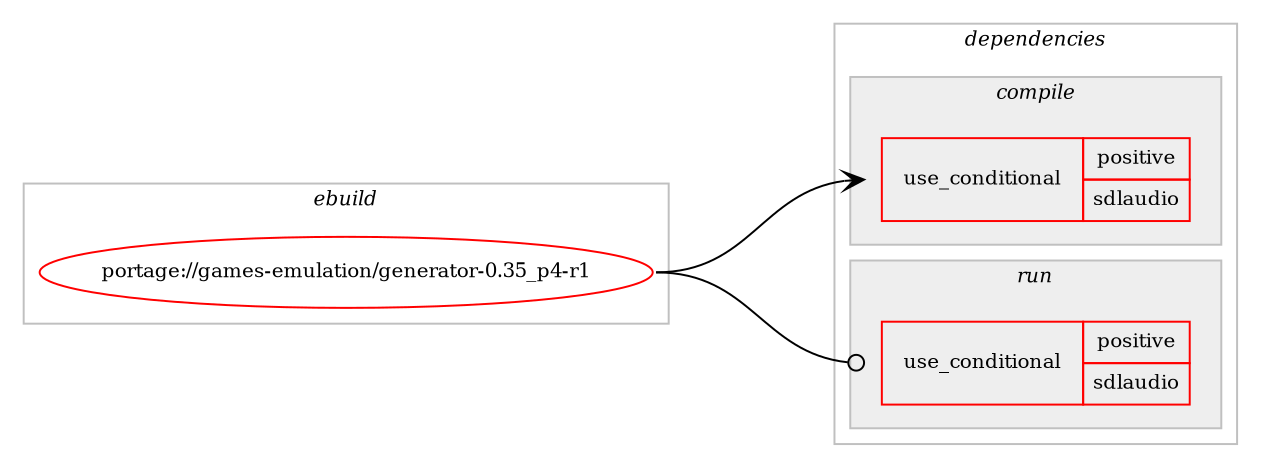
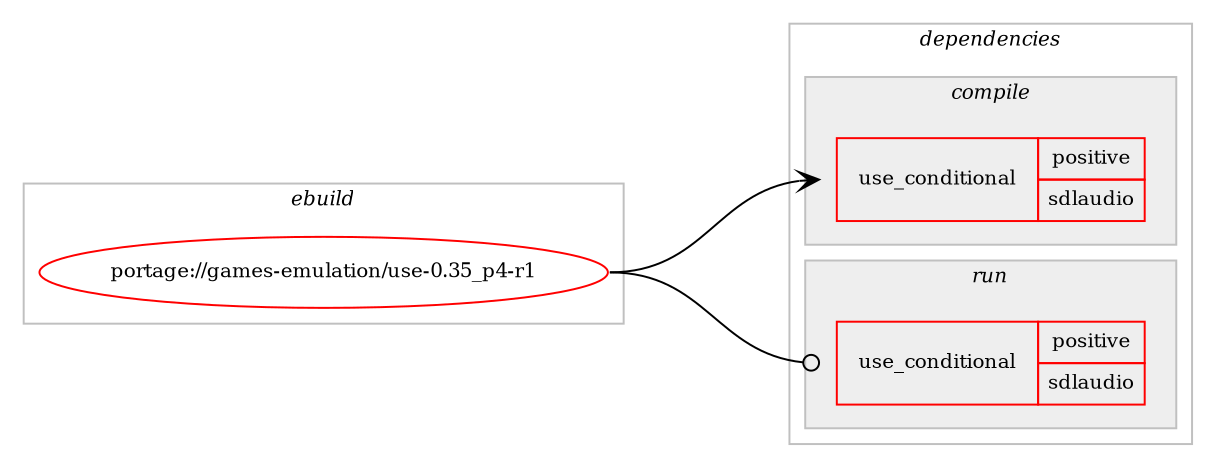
node "portage://games-emulation/generator-0.35_p4-r1": label "portage://games-emulation/generator-0.35_p4-r1" -> "portage://games-emulation/use-0.35_p4-r1"
